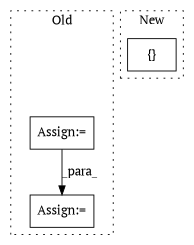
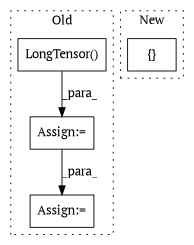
node "LongTensor()": added
